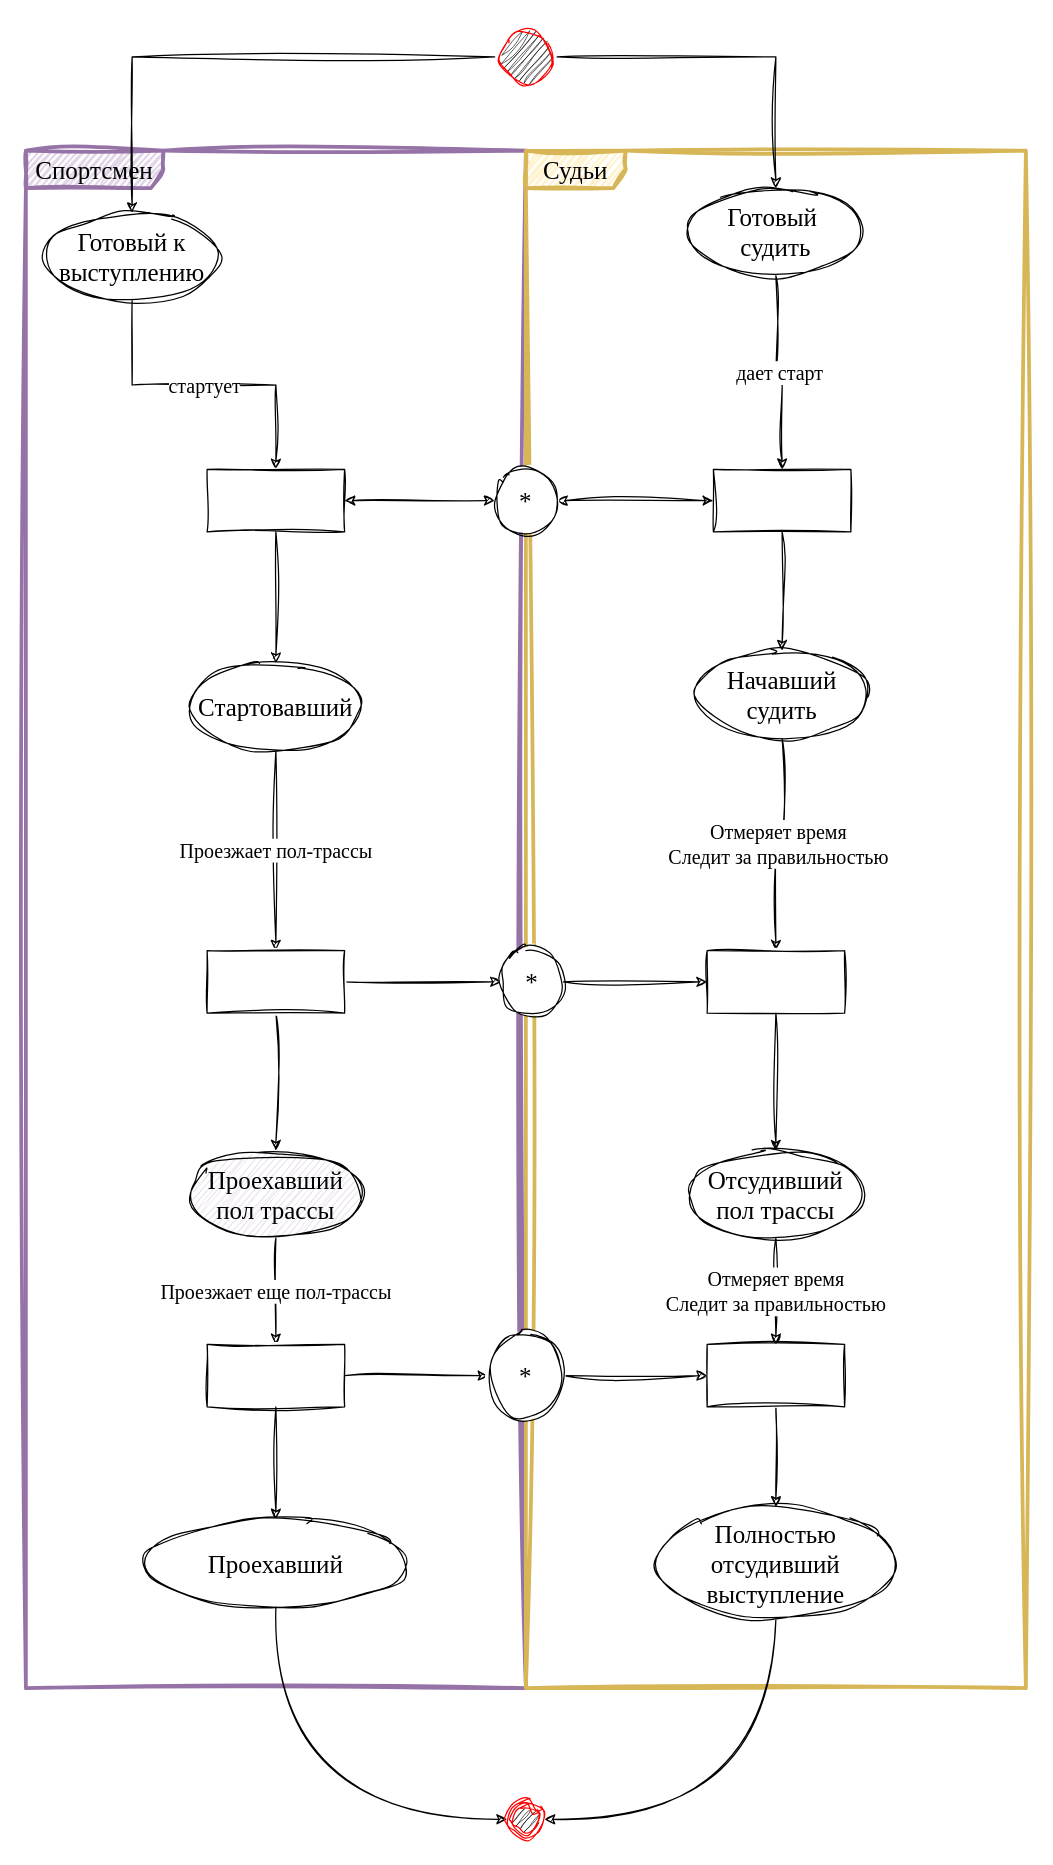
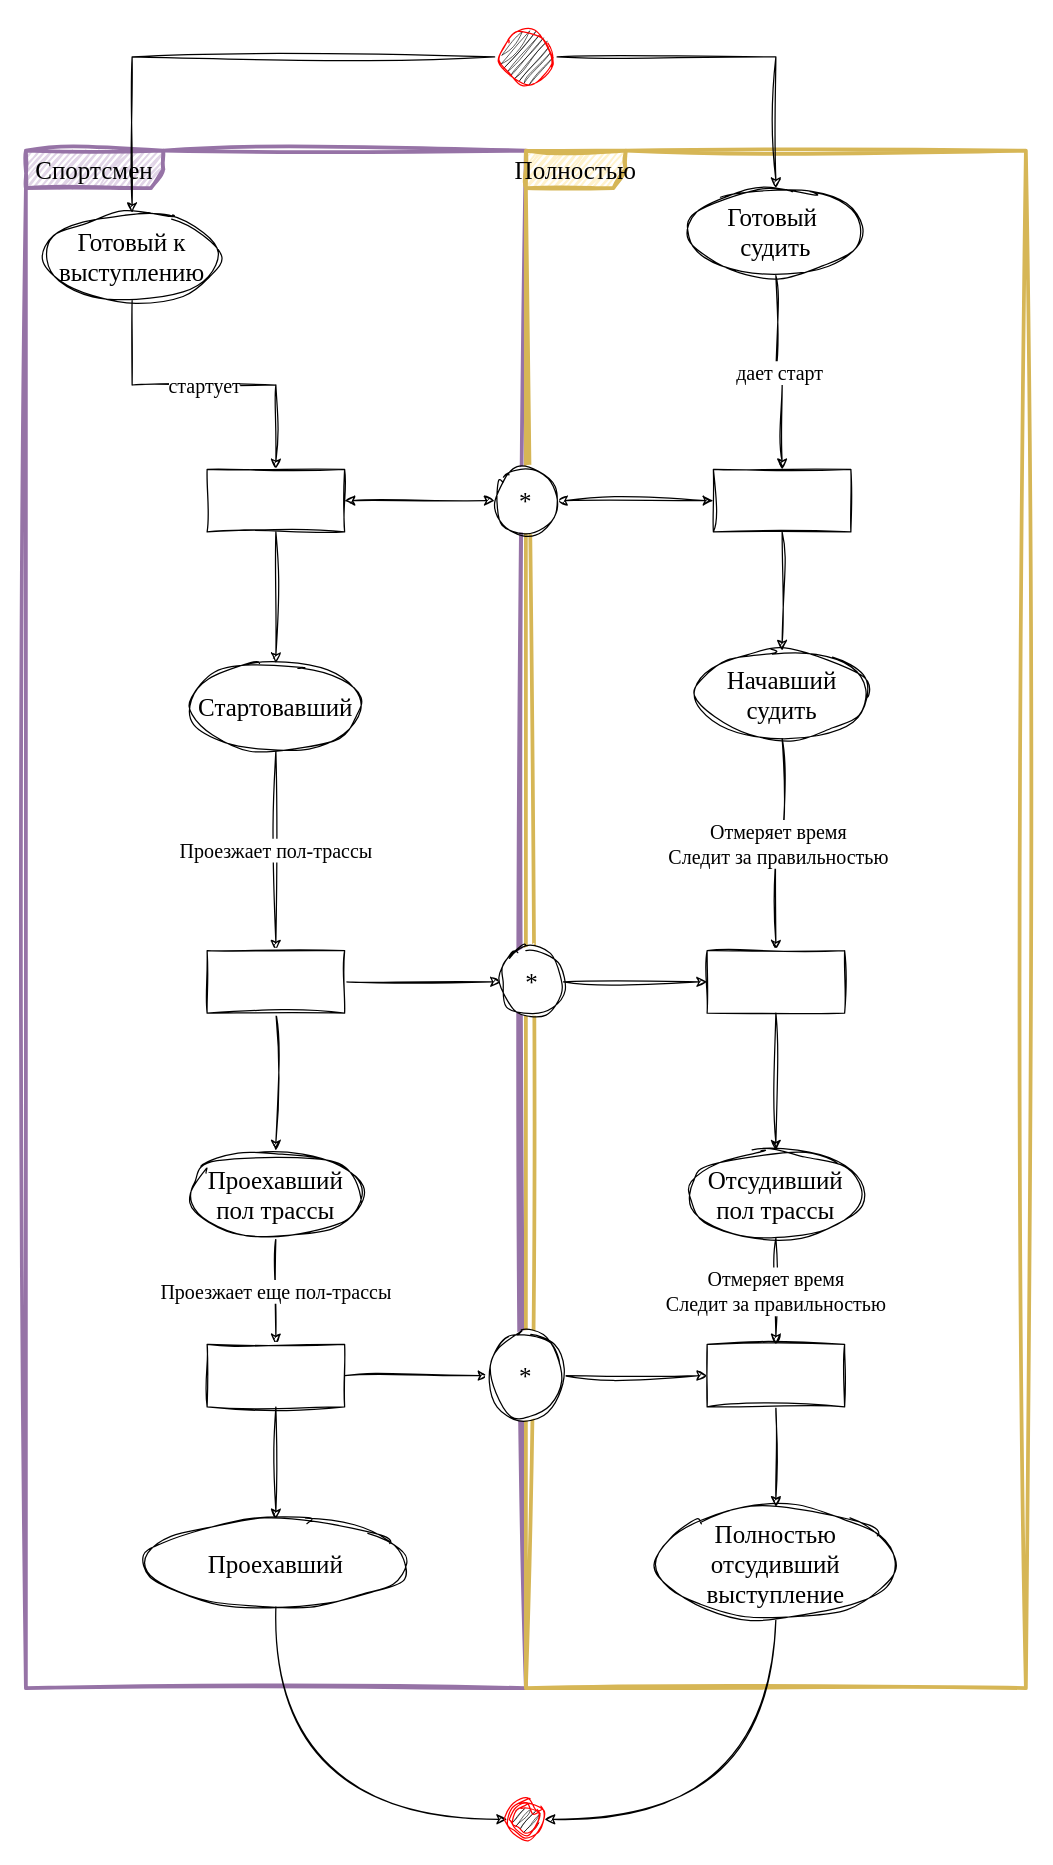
node "Судьи": label "Судьи" -> "Полностью"
node "Проехавший пол трассы": fillcolor #e1d5e7 -> #ffffff
